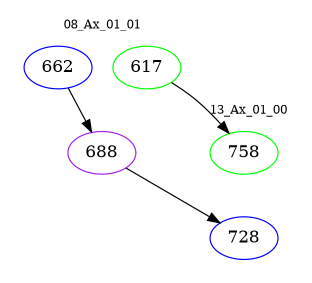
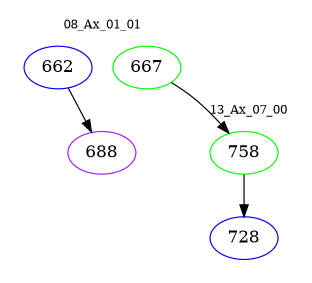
node "617": label "617" -> "667"
cluster "13_Ax_01_00": label "13_Ax_01_00" -> "13_Ax_07_00"
edge "688" -> "728": now "758" -> "728"
